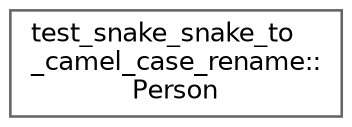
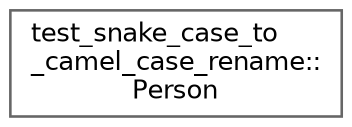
node "test_snake_snake_to _camel_case_rename:: Person": label "test_snake_snake_to _camel_case_rename:: Person" -> "test_snake_case_to _camel_case_rename:: Person"
